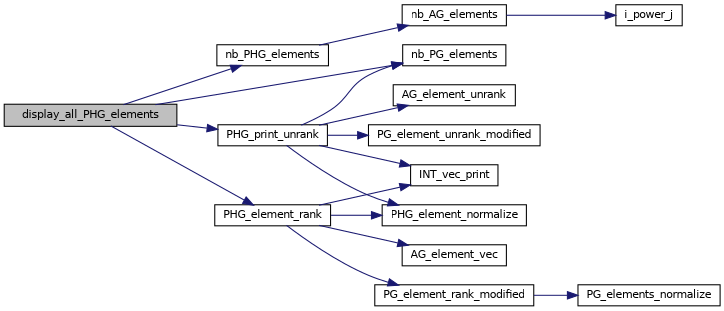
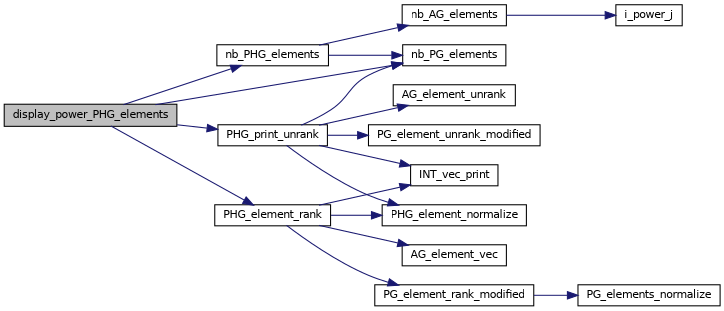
edge "nb_PHG_elements" -> "nb_PG_elements": added
node "display_all_PHG_elements": label "display_all_PHG_elements" -> "display_power_PHG_elements"
